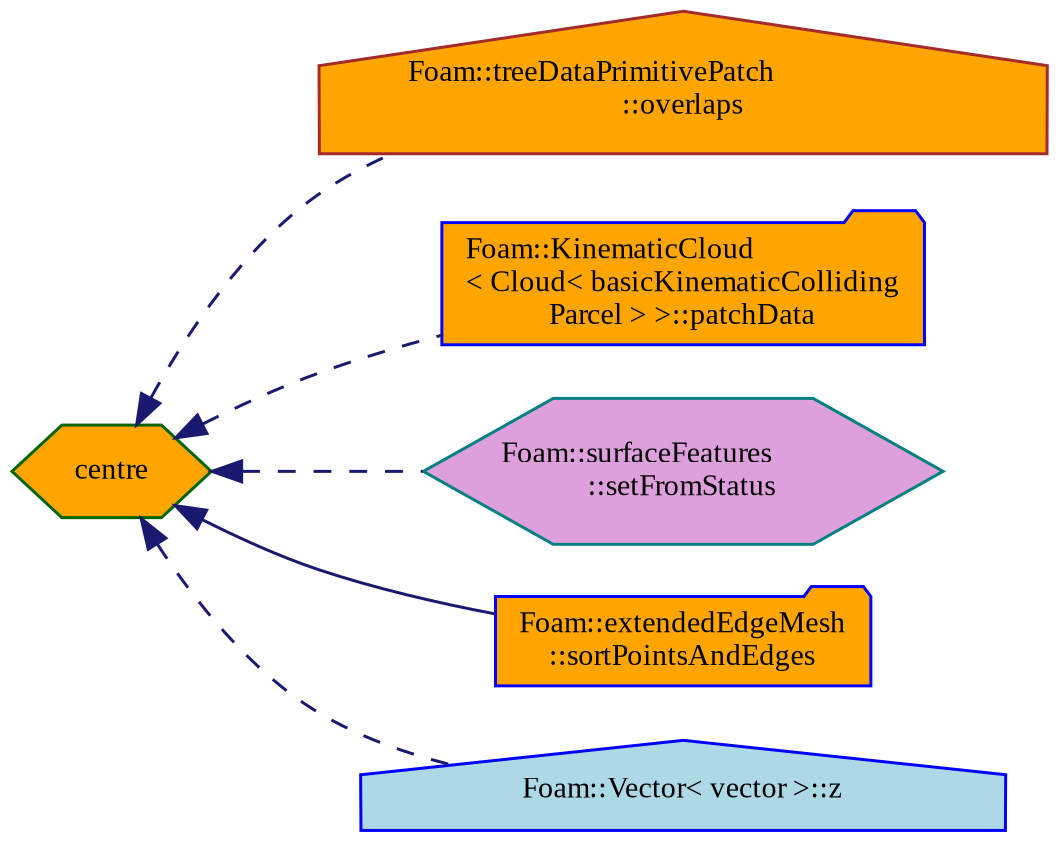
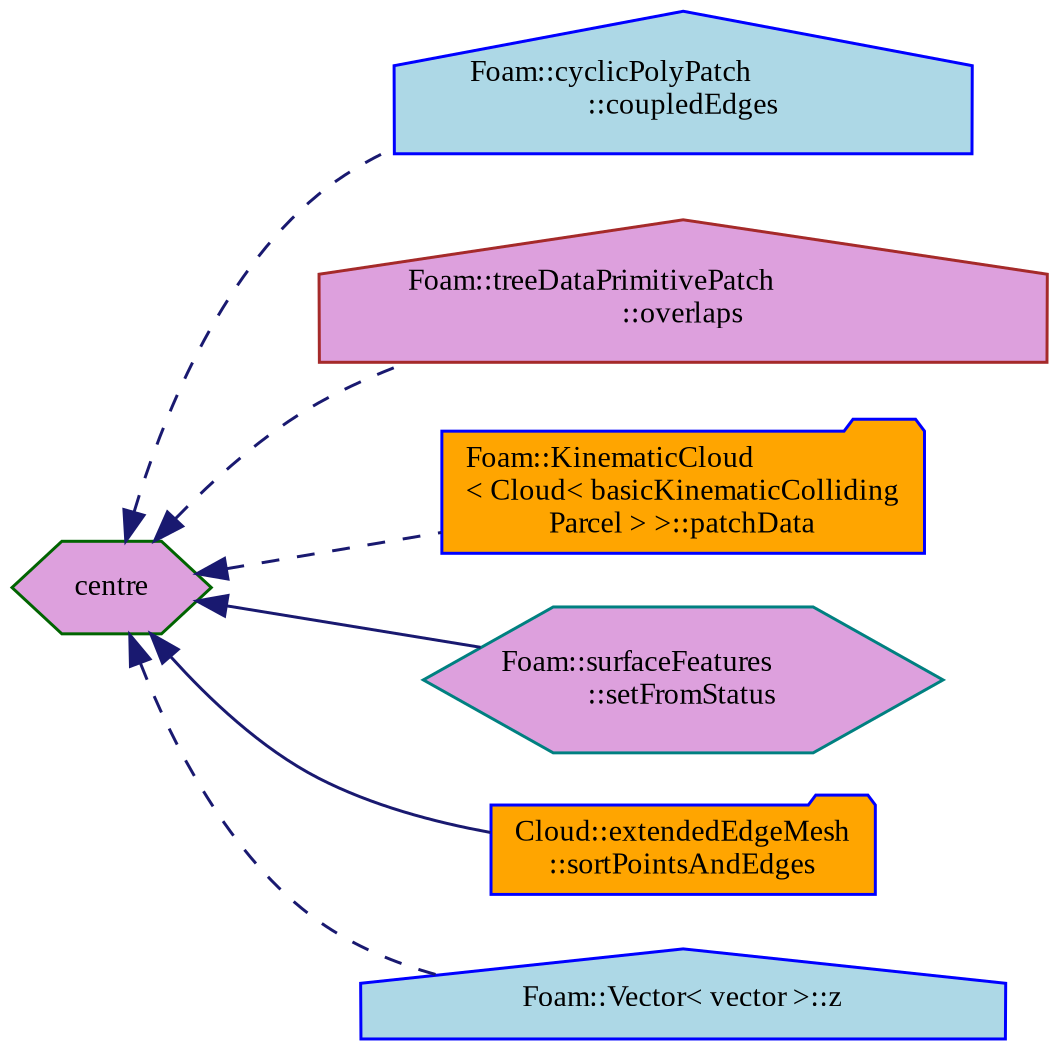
node "Foam::treeDataPrimitivePatch ::overlaps": fillcolor orange -> plum
node "Foam::cyclicPolyPatch ::coupledEdges": added
node "centre": fillcolor orange -> plum
edge "Foam::surfaceFeatures ::setFromStatus" -> "centre": style dashed -> solid
node "Foam::extendedEdgeMesh ::sortPointsAndEdges": label "Foam::extendedEdgeMesh ::sortPointsAndEdges" -> "Cloud::extendedEdgeMesh ::sortPointsAndEdges"
